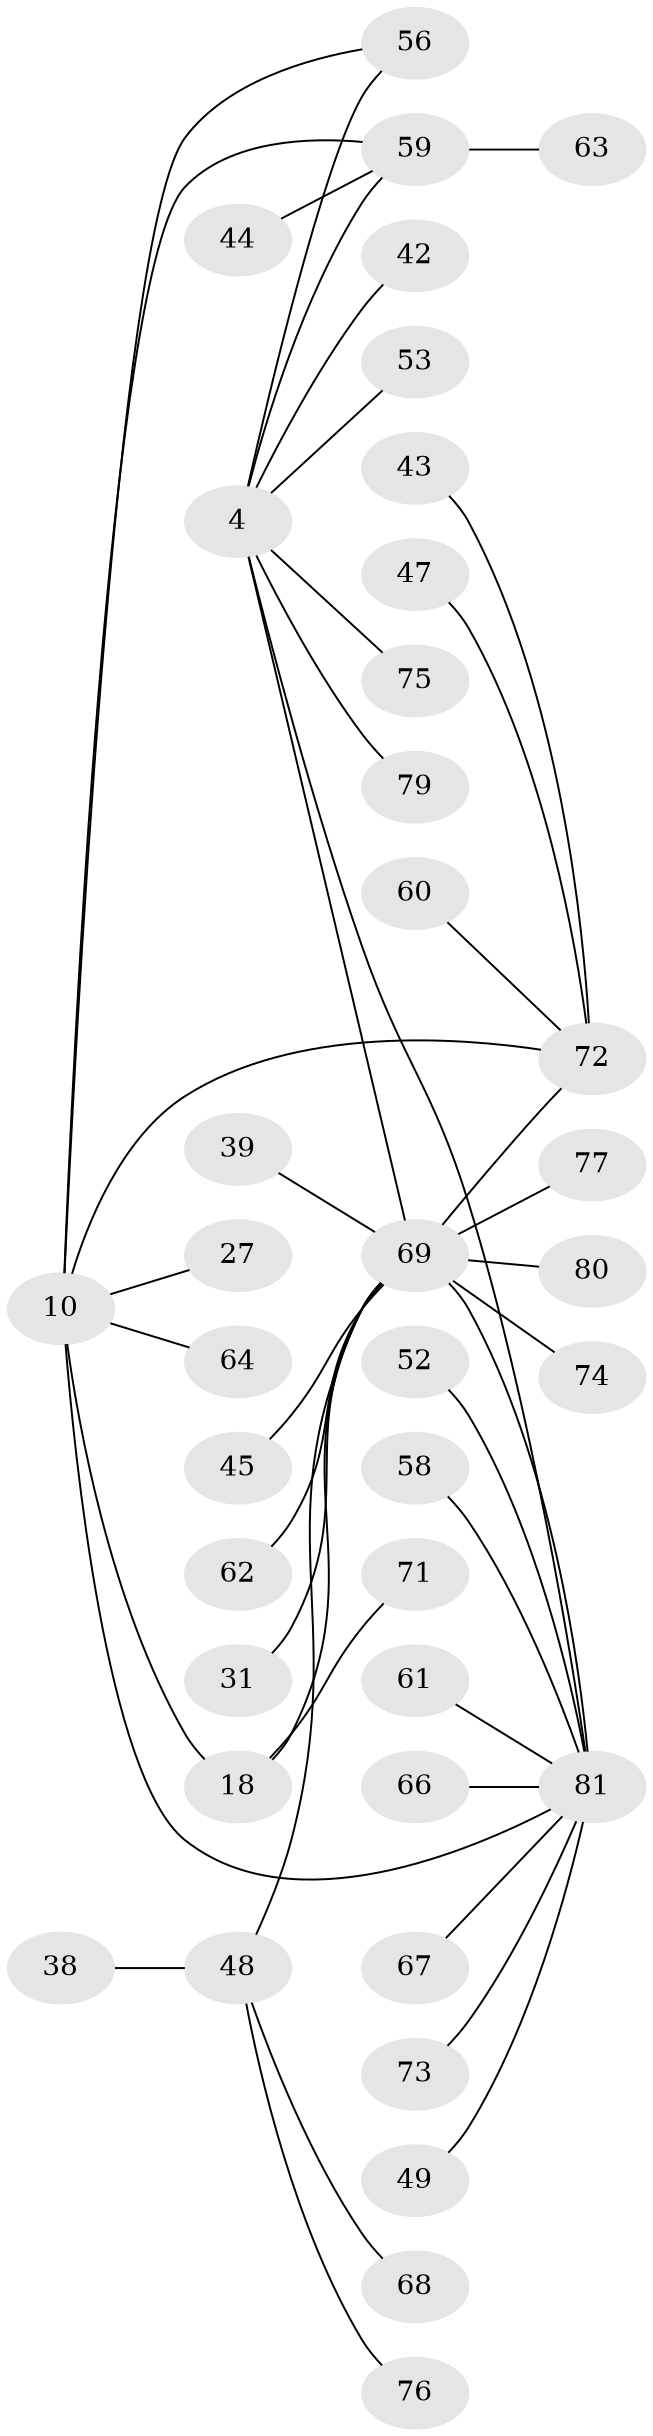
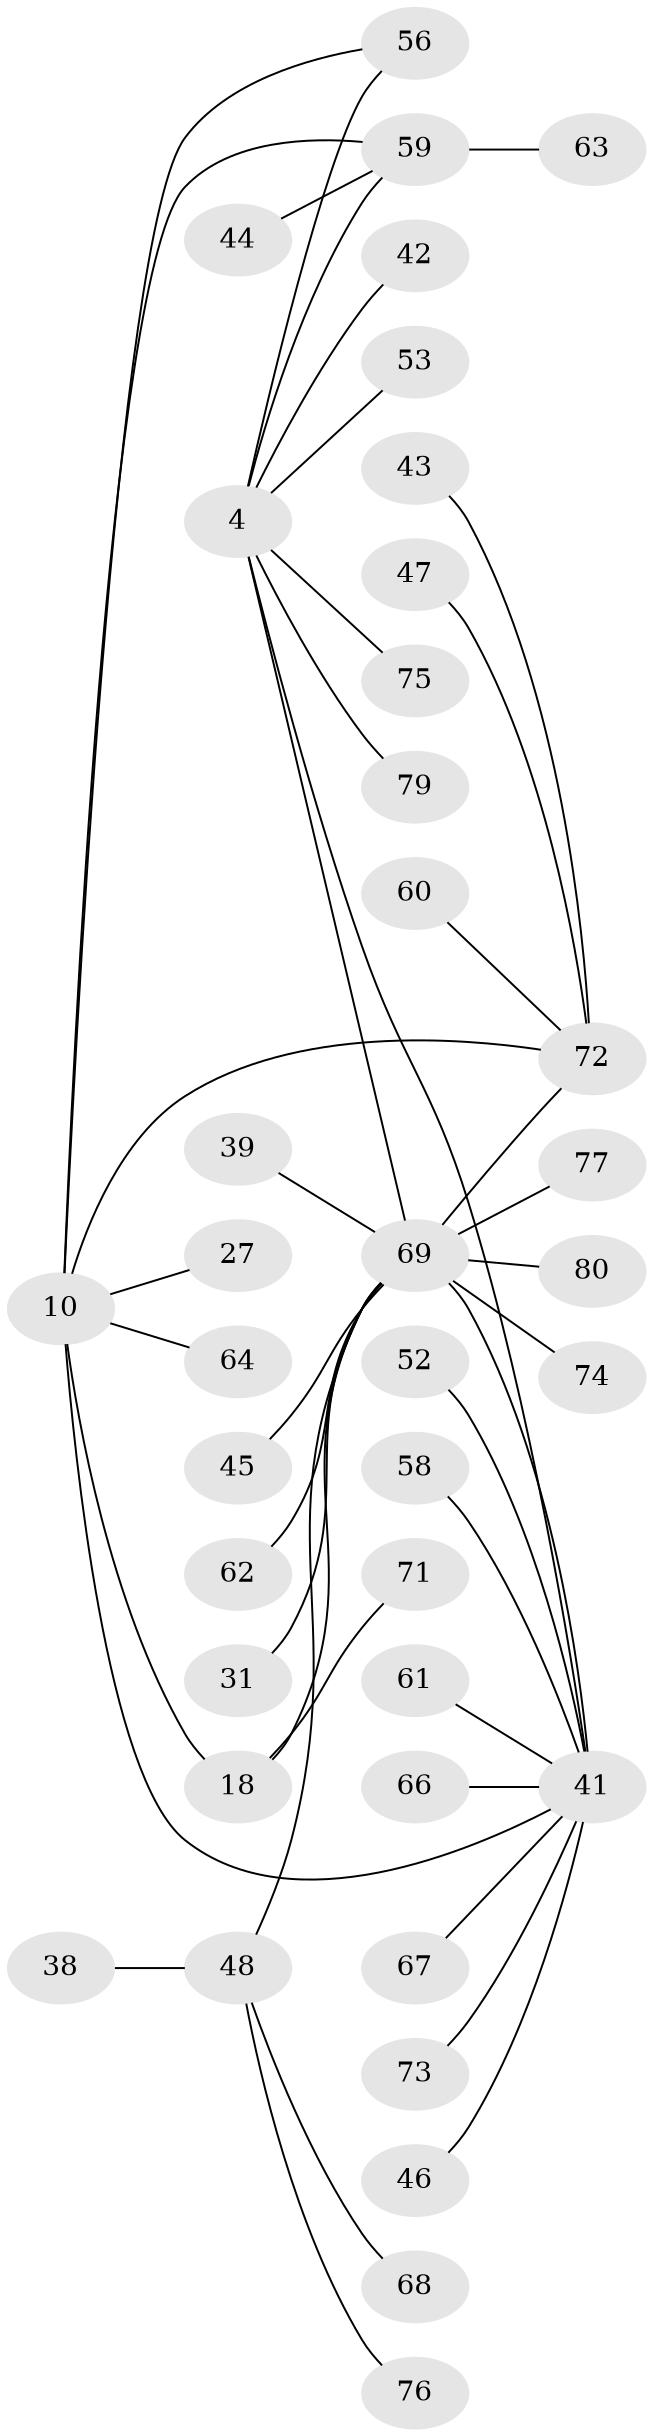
node "81": label "81" -> "41"
node "49": label "49" -> "46"
